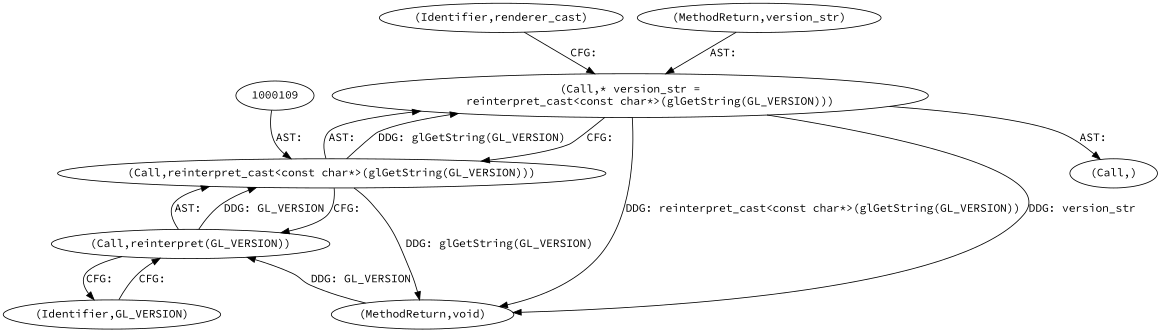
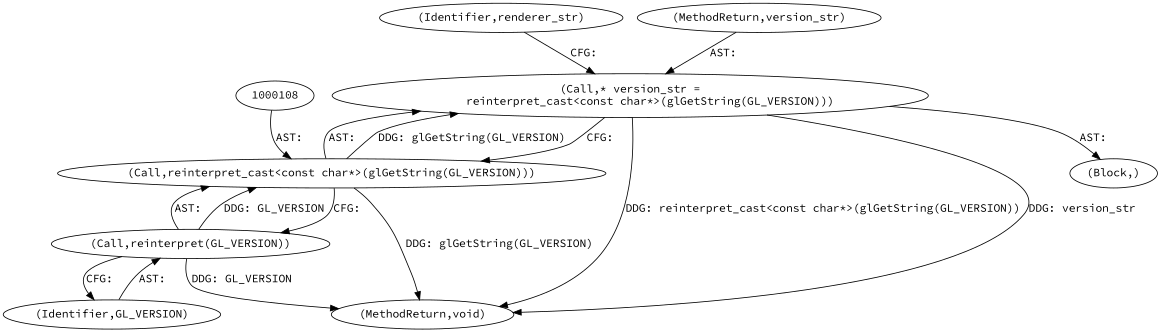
node "(Identifier,renderer_cast)": label "(Identifier,renderer_cast)" -> "(Identifier,renderer_str)"
node "1000109": label "1000109" -> "1000108"
node "(Call,)": label "(Call,)" -> "(Block,)"
edge "(Identifier,GL_VERSION)" -> "(Call,reinterpret(GL_VERSION))": label "CFG: " -> "AST: "
edge "(MethodReturn,void)" -> "(Call,reinterpret(GL_VERSION))": reversed
